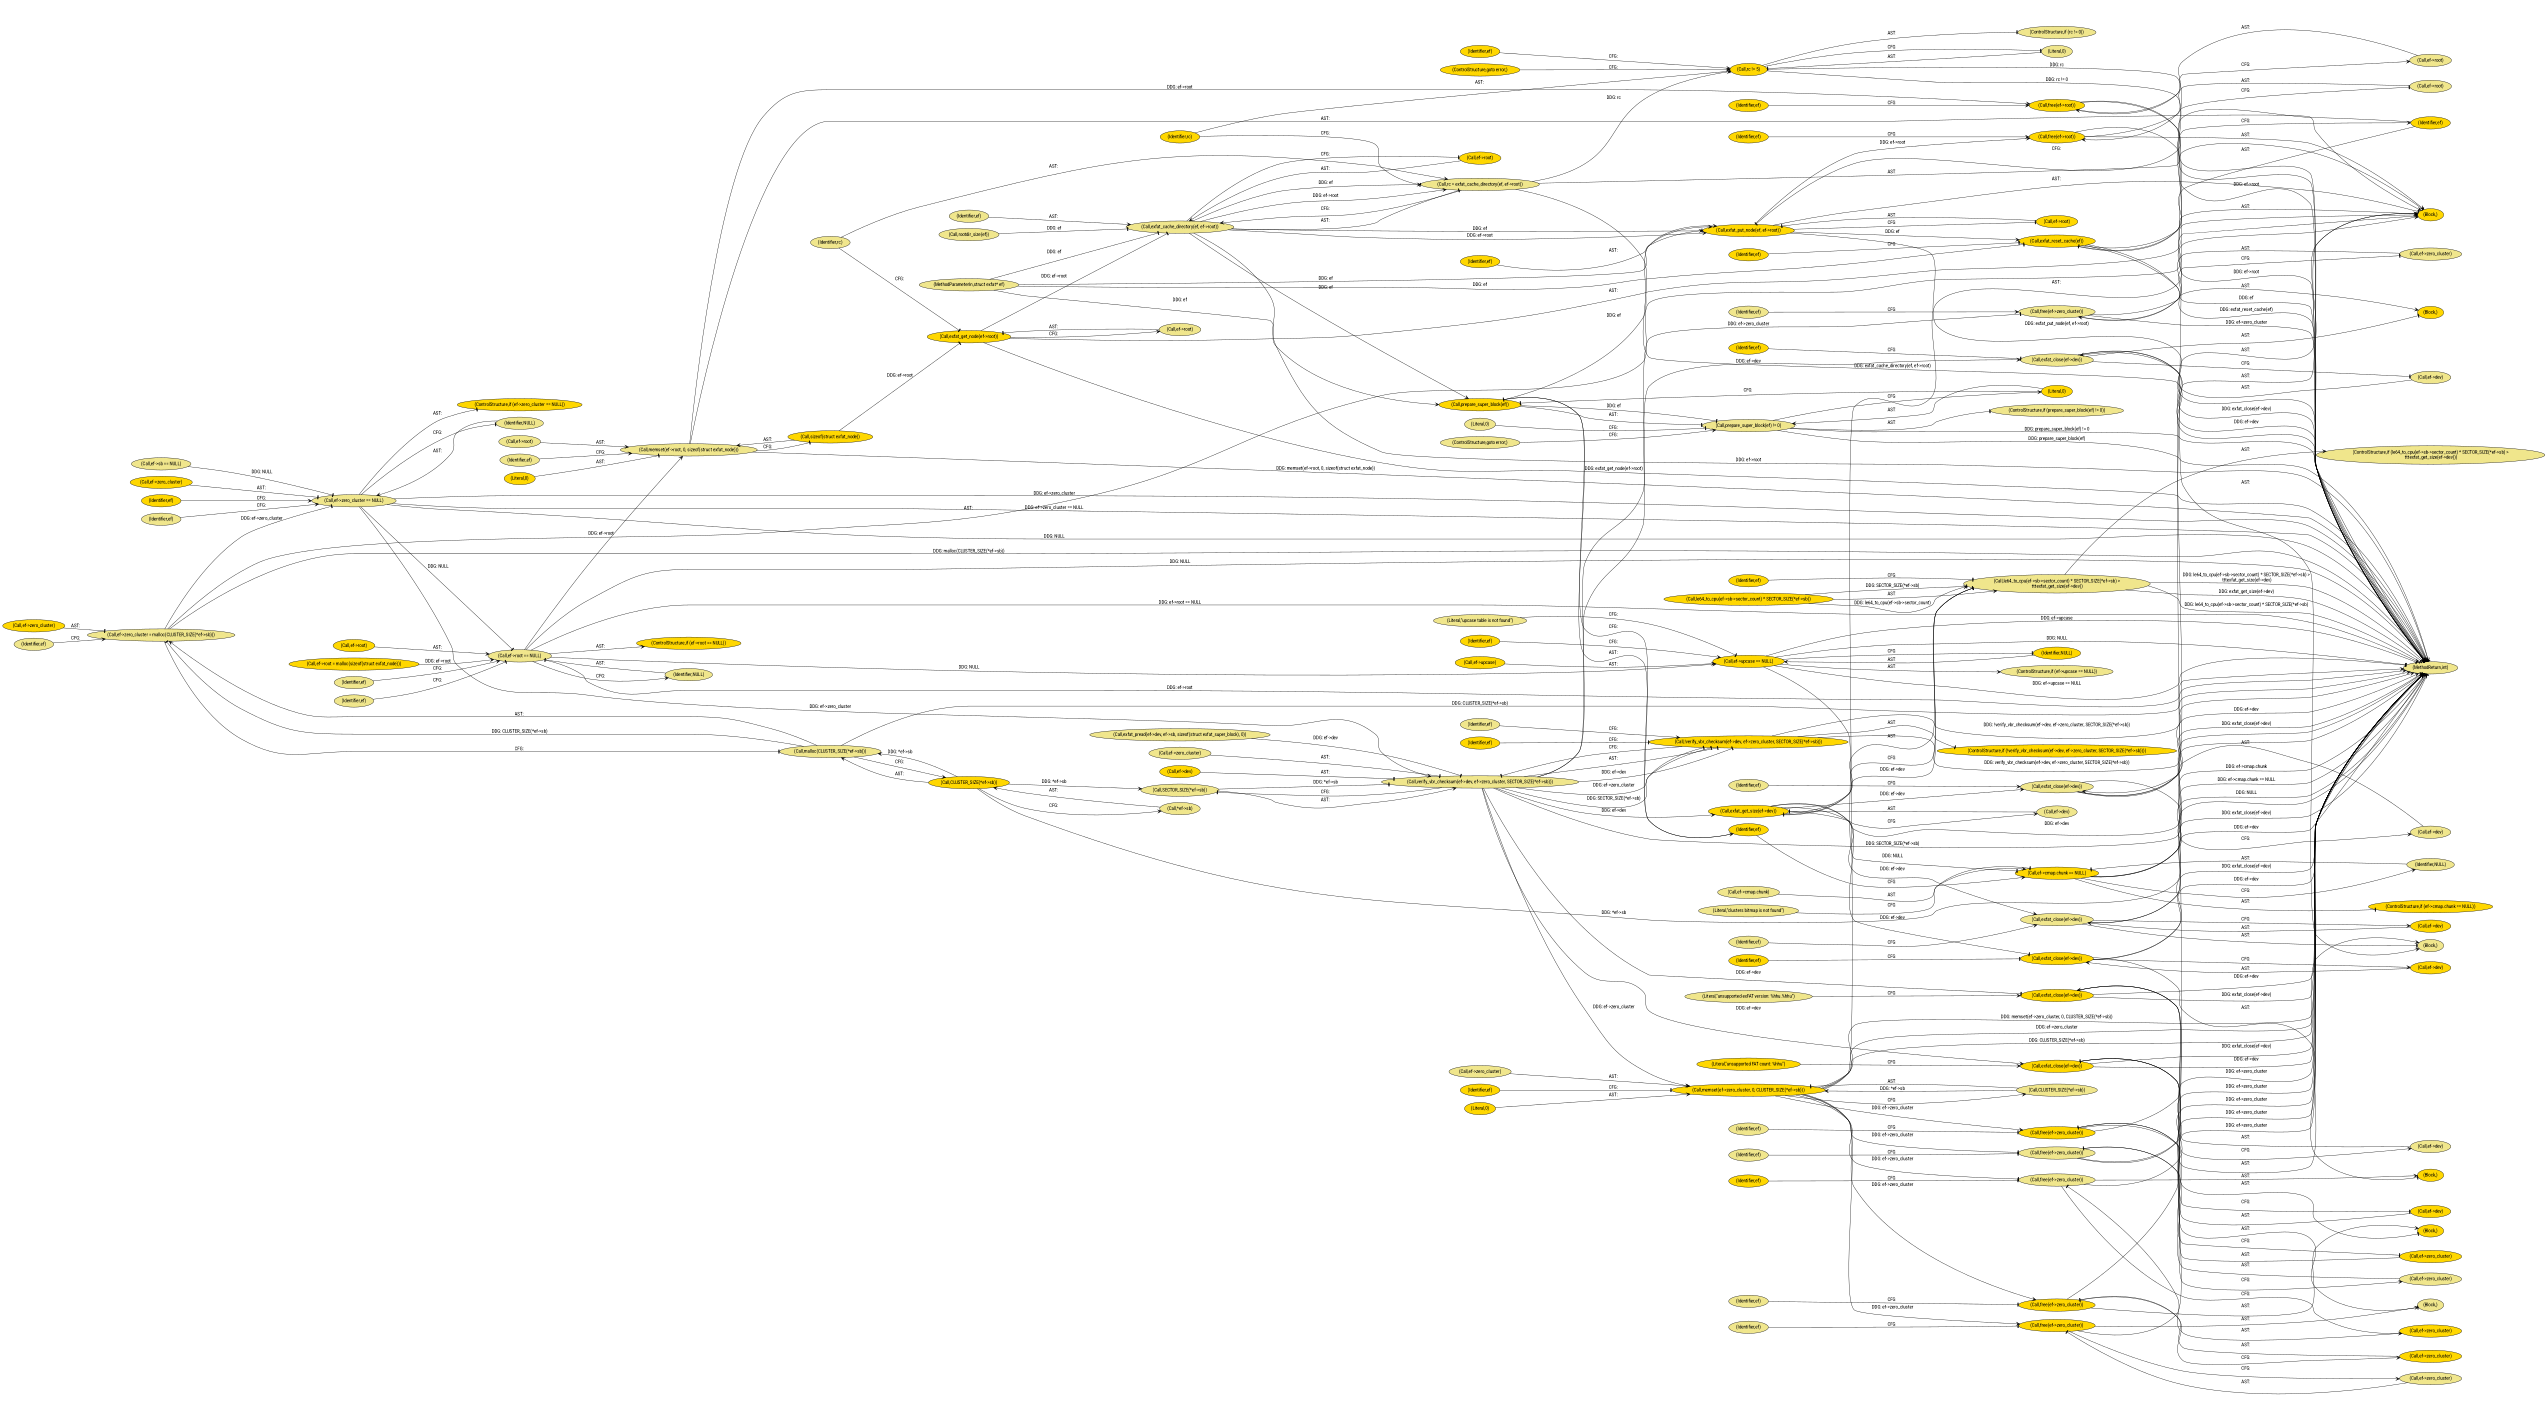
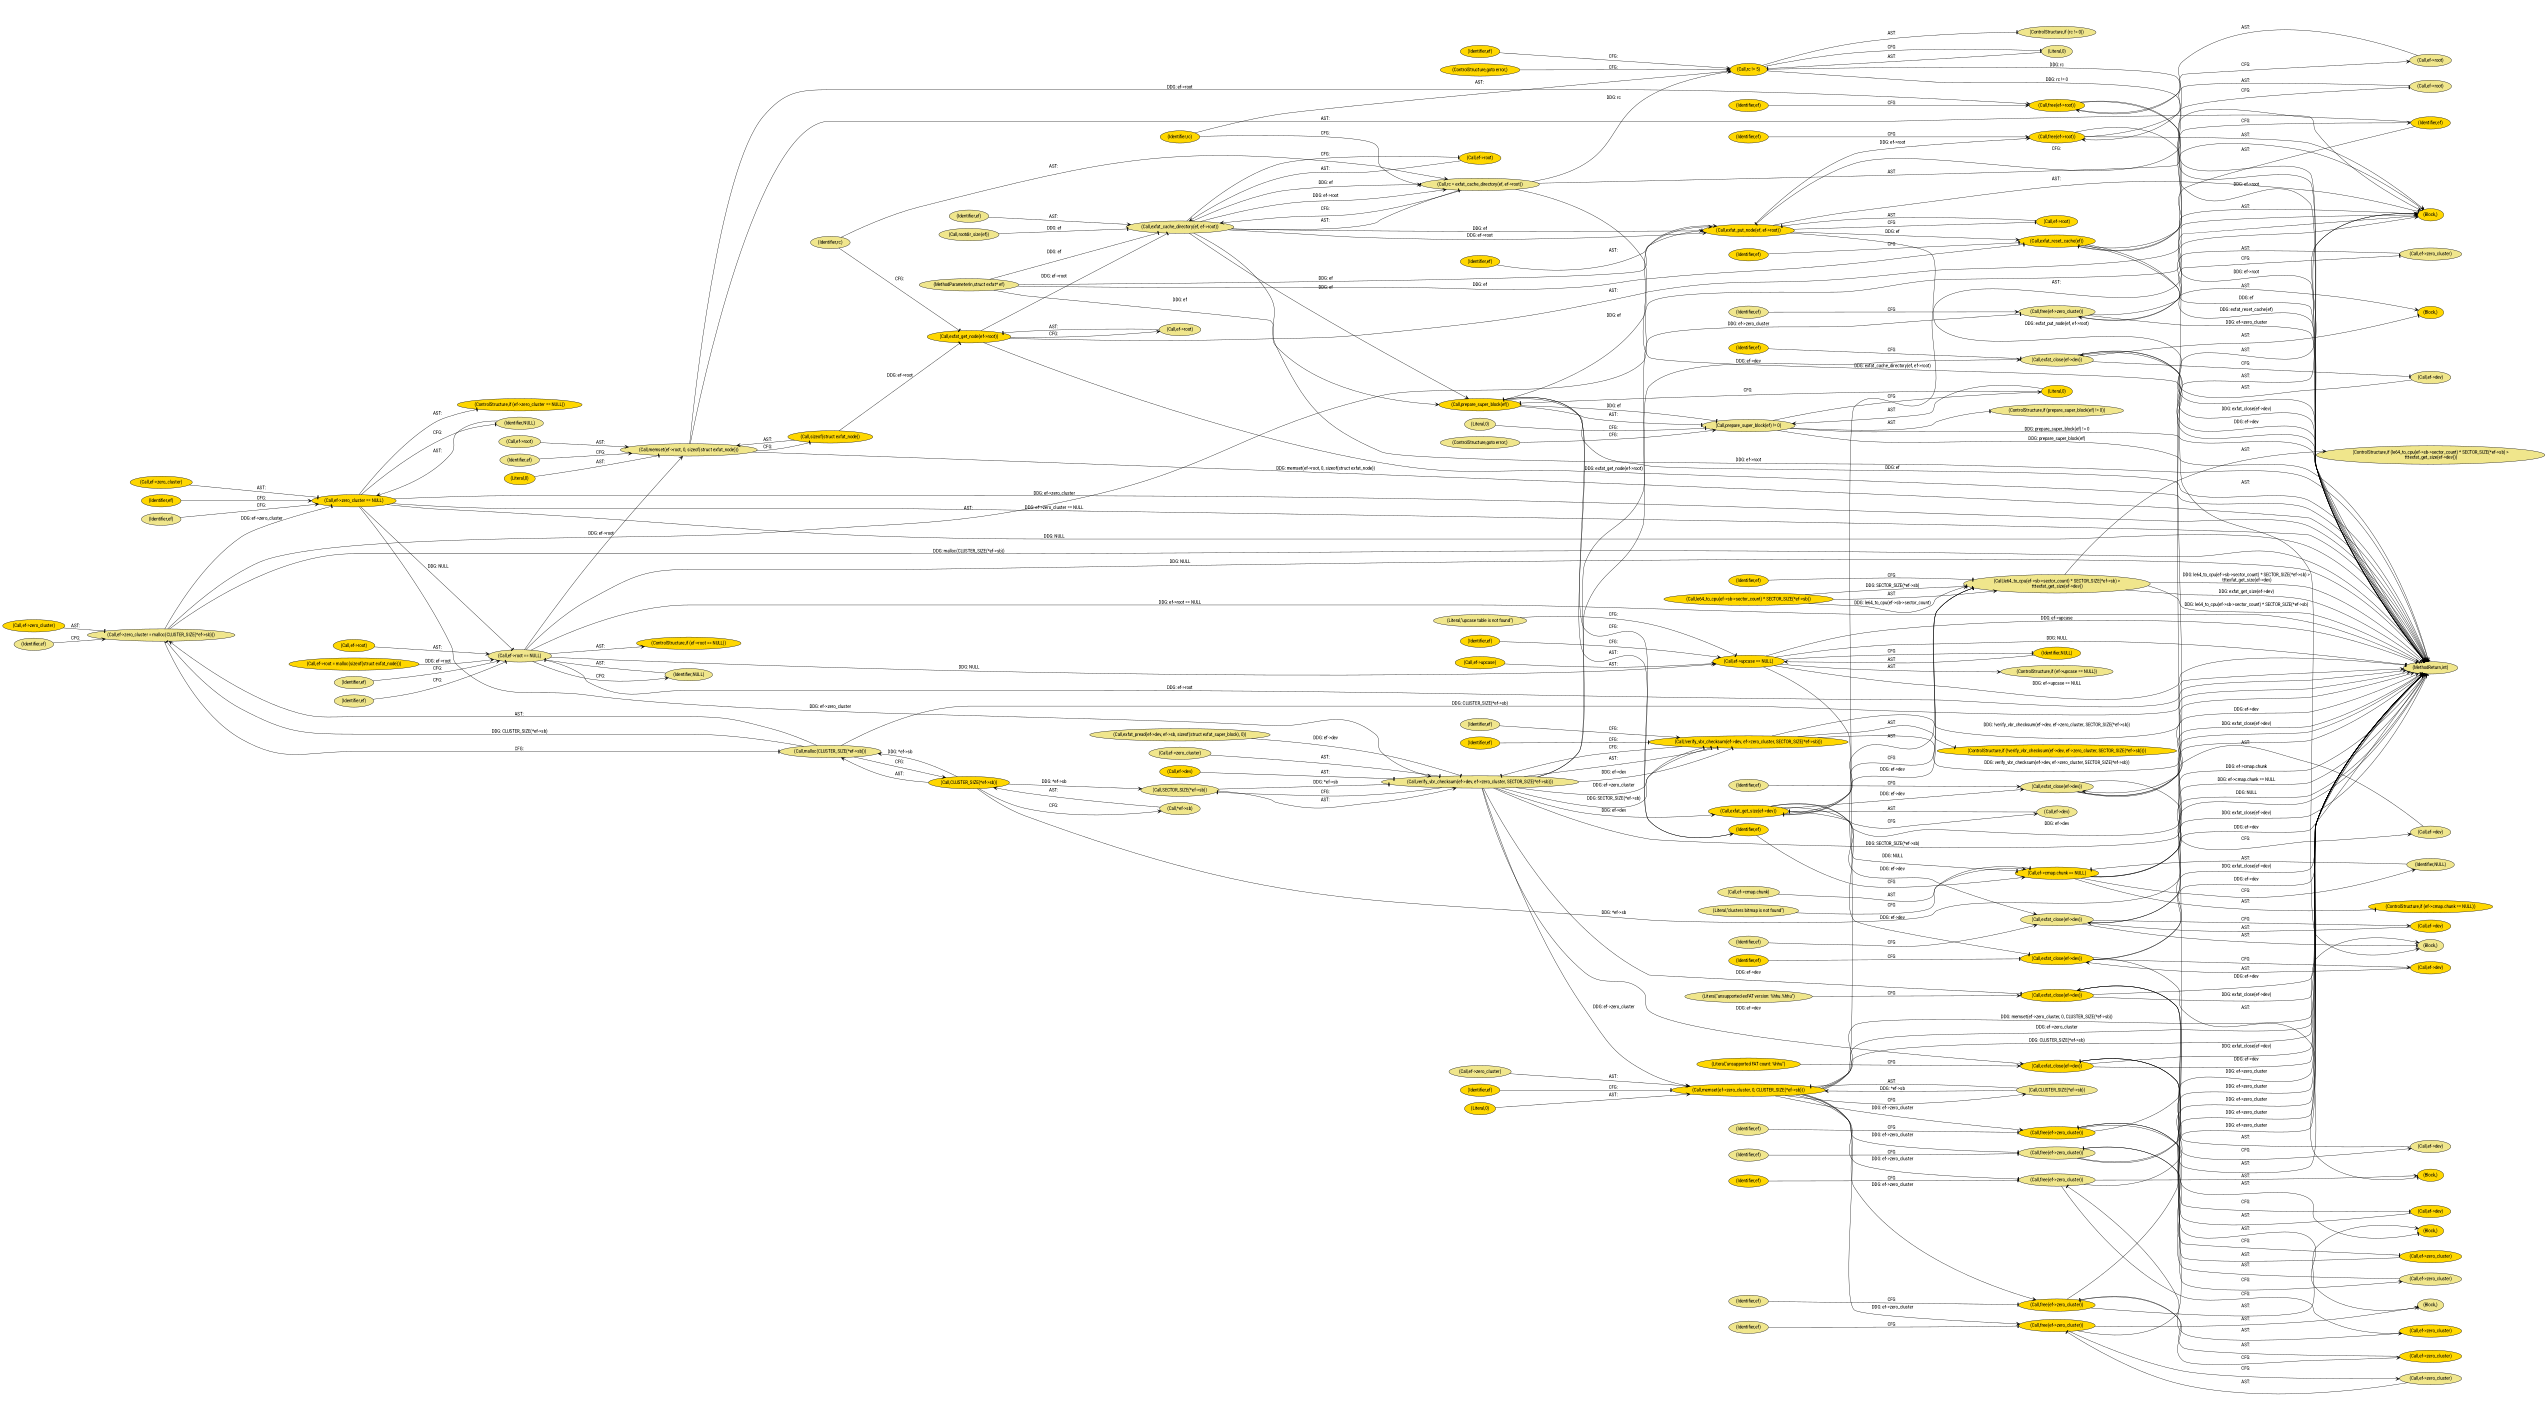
node "(Call,ef->sb == NULL)": removed
edge "(Call,prepare_super_block(ef))" -> "(MethodReturn,int)": added, label "DDG: ef"
node "(Call,ef->zero_cluster == NULL)": fillcolor khaki -> gold
